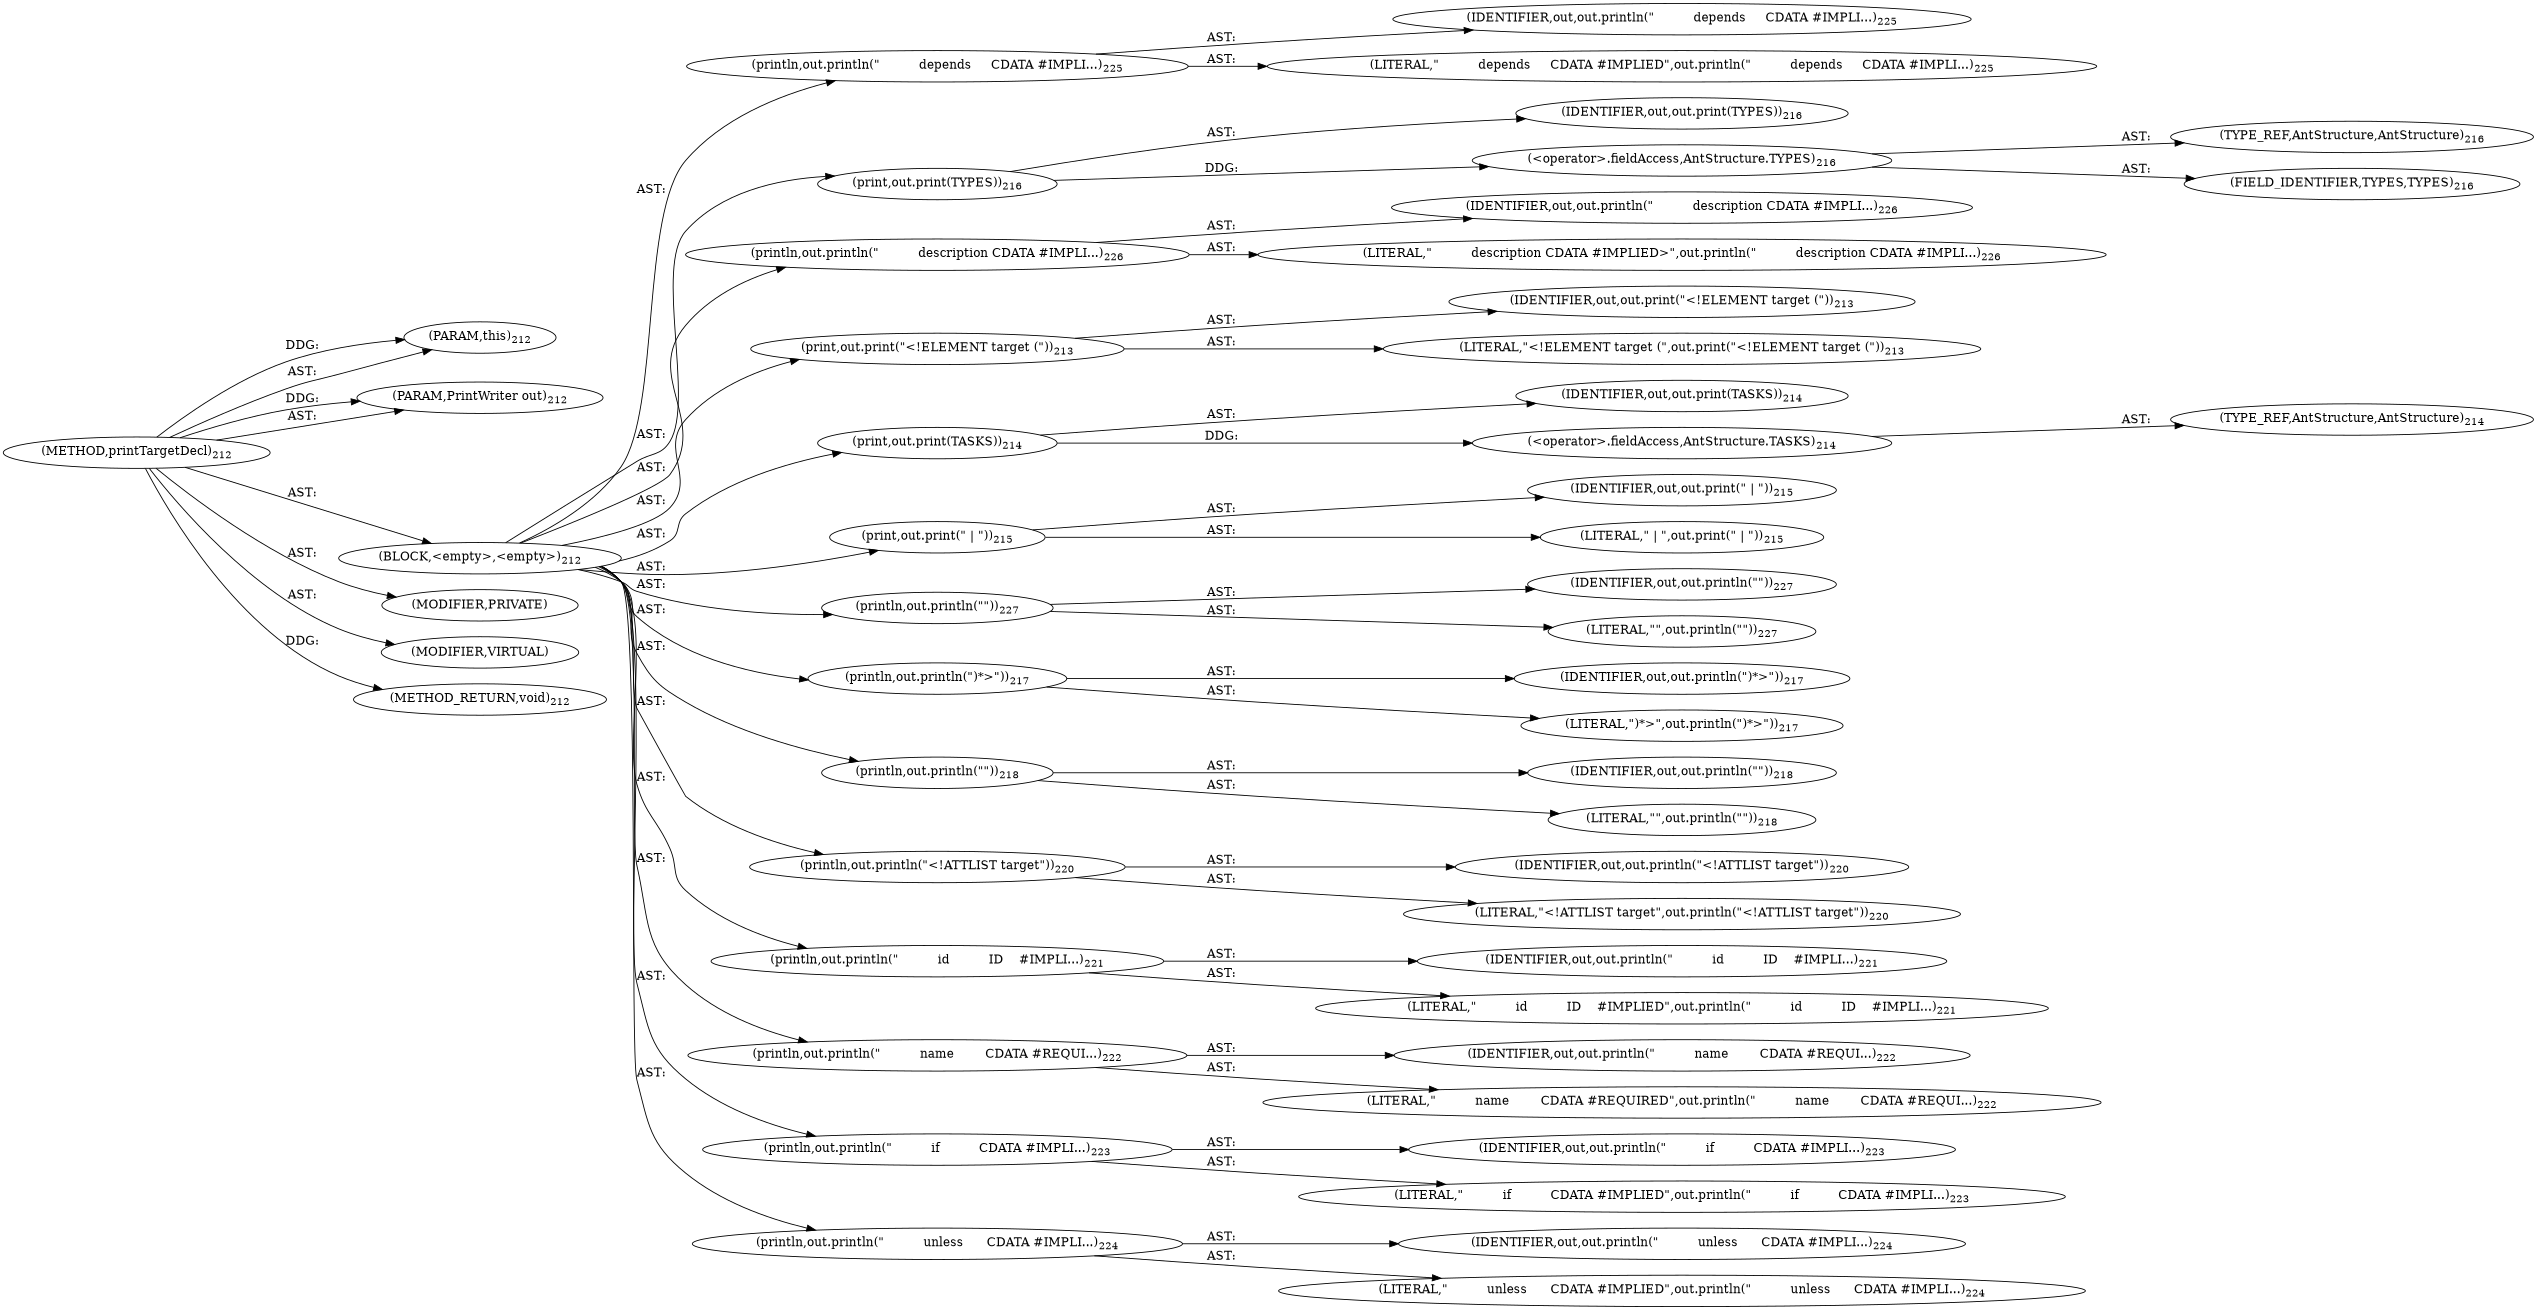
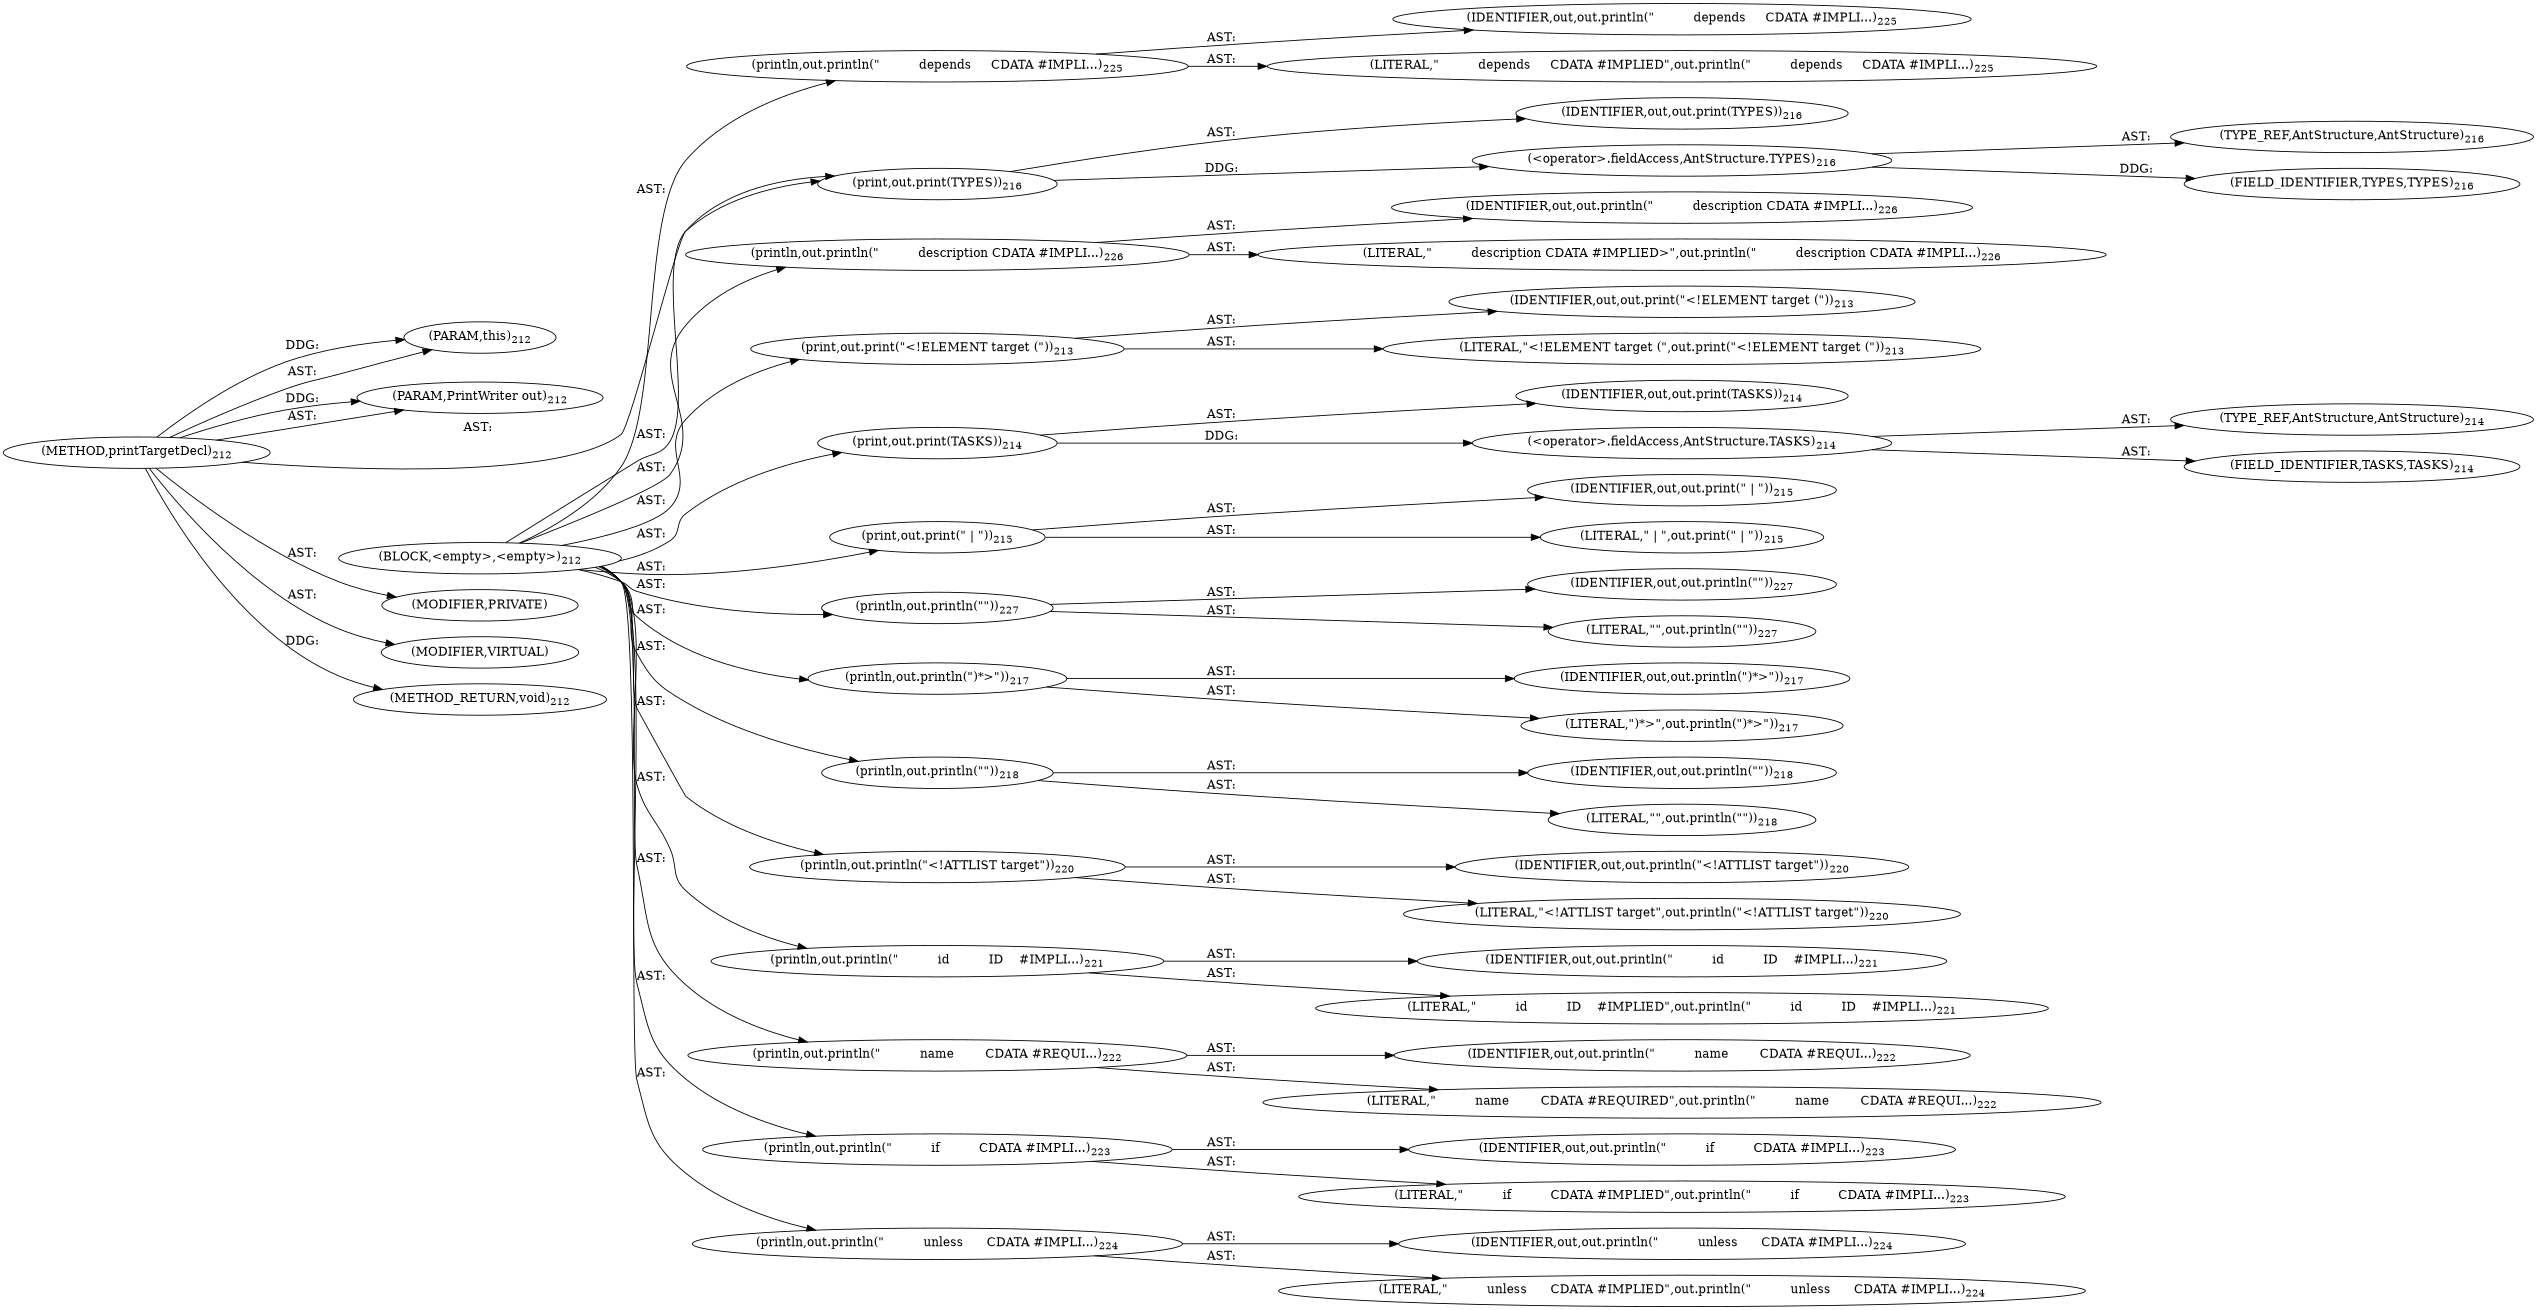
edge "(<operator>.fieldAccess,AntStructure.TYPES)" -> "(FIELD_IDENTIFIER,TYPES,TYPES)": label "AST: " -> "DDG: "
node "(FIELD_IDENTIFIER,TASKS,TASKS)": added
edge "(METHOD,printTargetDecl)" -> "(BLOCK,<empty>,<empty>)": now "(METHOD,printTargetDecl)" -> "(print,out.print(TYPES))"
